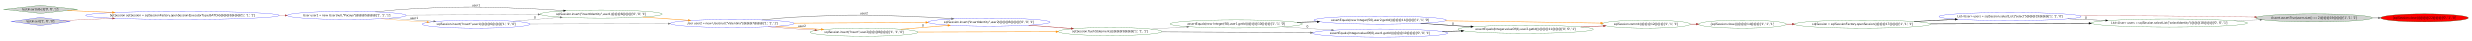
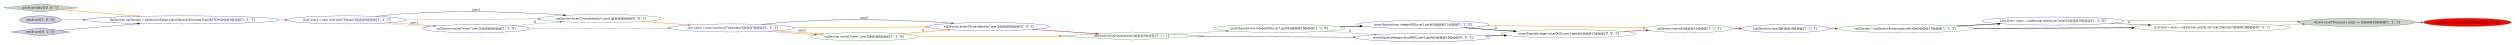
node "testInsert['1', '0', '0']": shape diamond -> ellipse
node "{sqlSession.close()}@@@14@@@['1', '1', '1']": color darkgreen -> blue
node "testInsert['0', '1', '0']": added
node "sqlSession.flushStatements()@@@9@@@['1', '1', '1']": shape ellipse -> diamond
